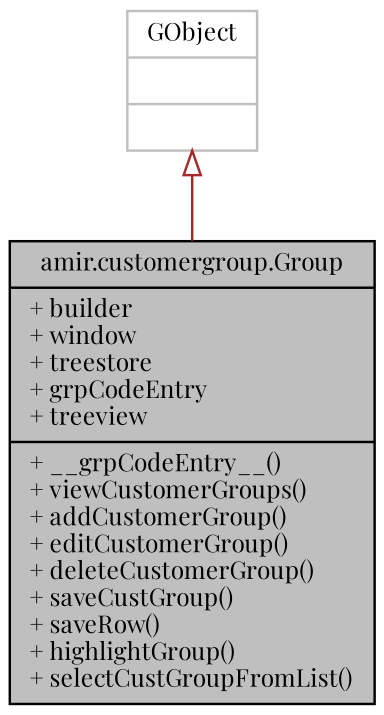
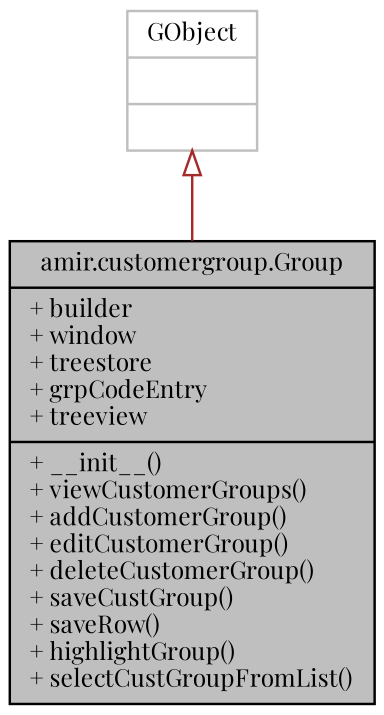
node "amir.customergroup.Group": text "+ __grpCodeEntry__()" -> "+ __init__()"
